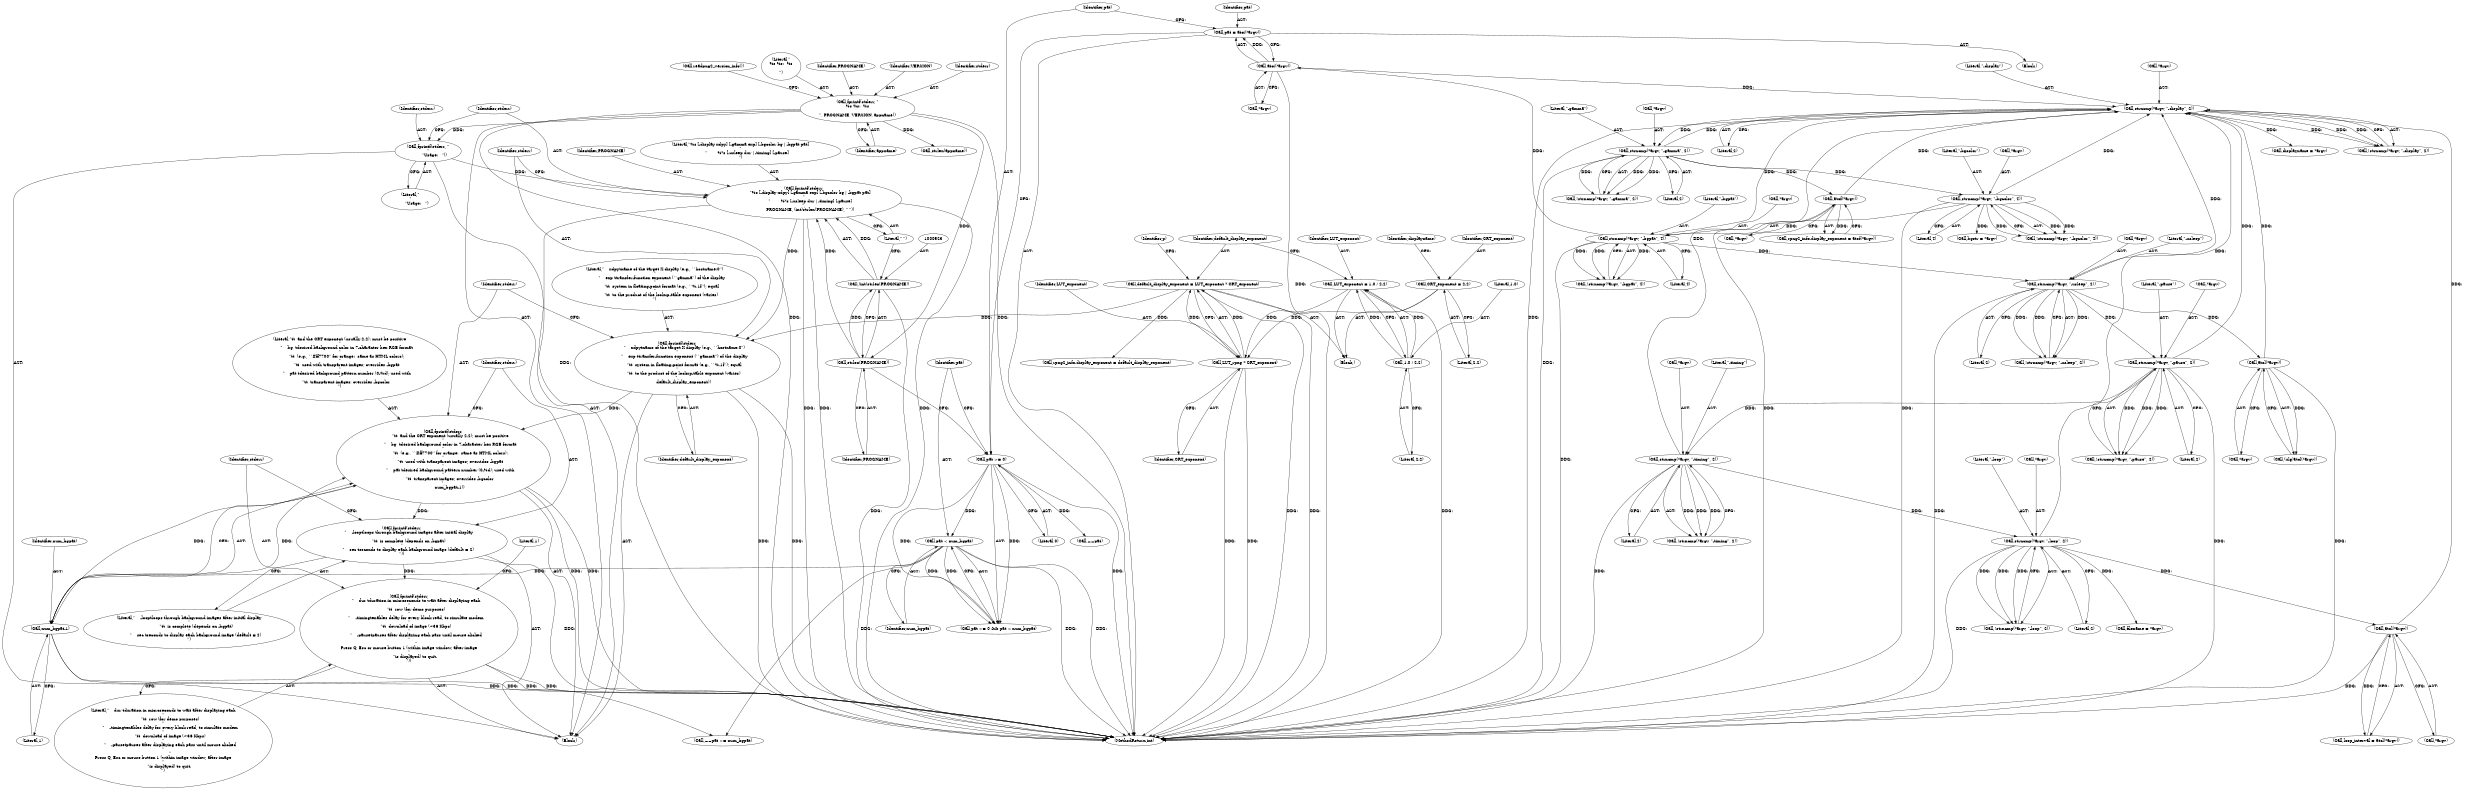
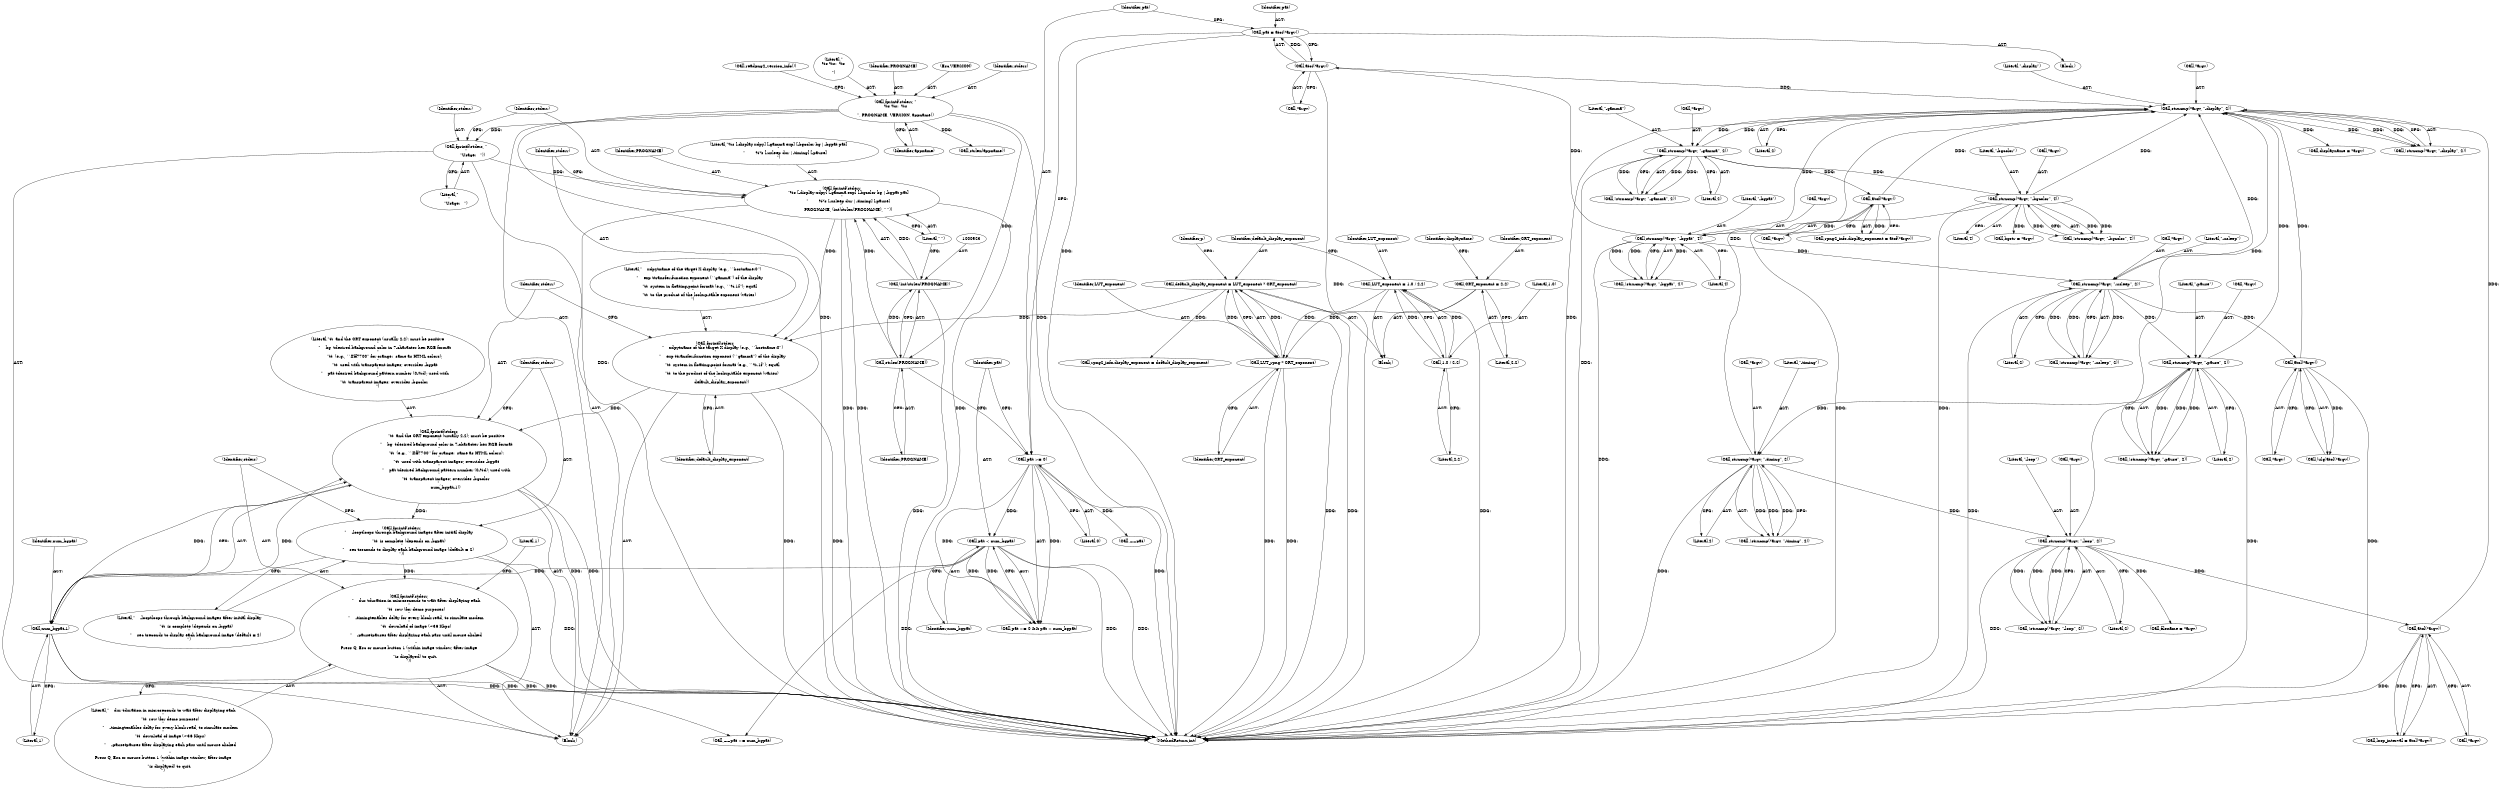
node "(Identifier,VERSION)": label "(Identifier,VERSION)" -> "(Esc,VERSION)"
edge "(Call,pat = atoi(*argv))" -> "(MethodReturn,int)": label "AST: " -> "DDG: "
